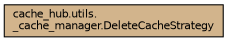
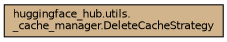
node "cache_hub.utils. _cache_manager.DeleteCacheStrategy": label "cache_hub.utils. _cache_manager.DeleteCacheStrategy" -> "huggingface_hub.utils. _cache_manager.DeleteCacheStrategy"
